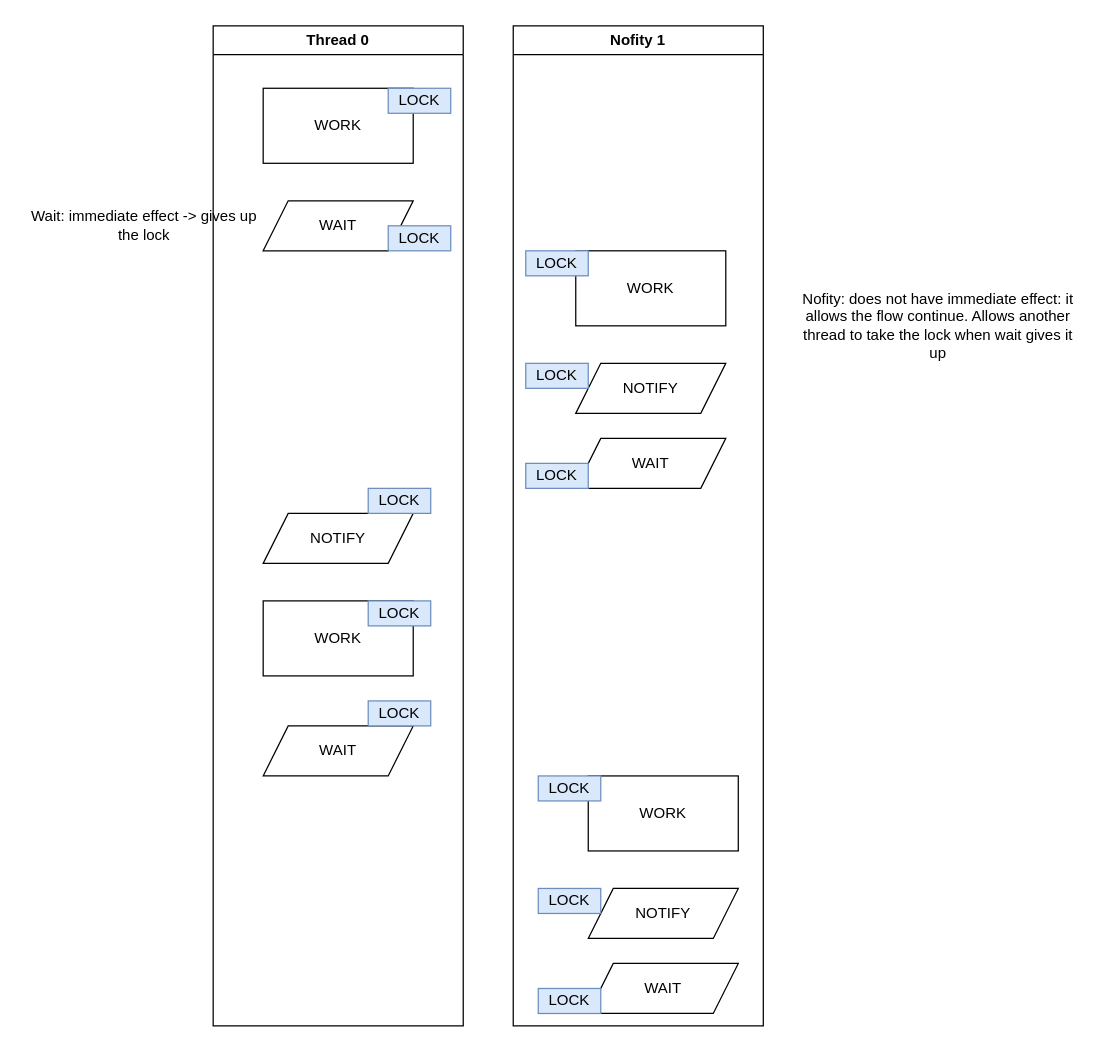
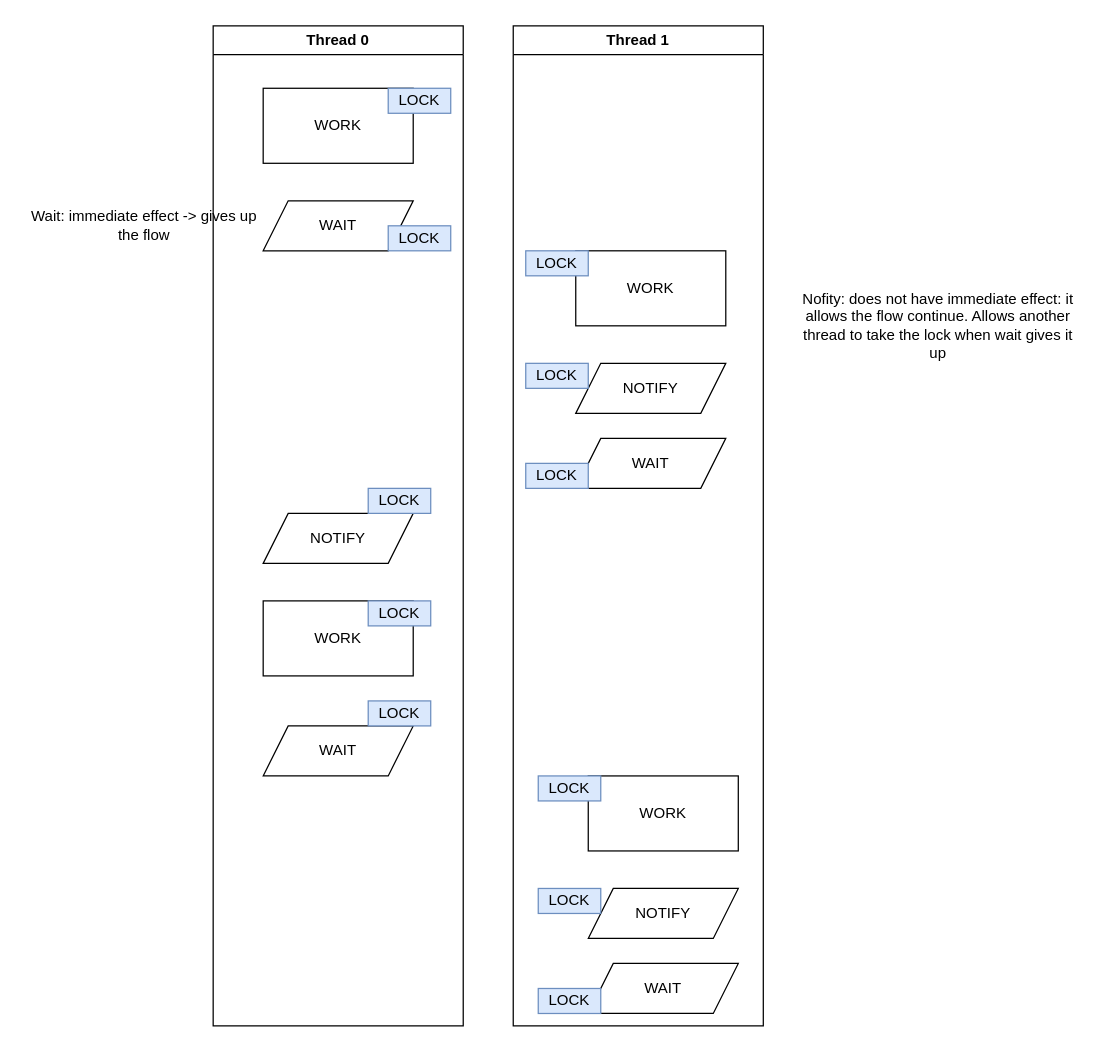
node "Nofity 1": label "Nofity 1" -> "Thread 1"
node "Wait: immediate effect -> gives up the lock": label "Wait: immediate effect -> gives up the lock" -> "Wait: immediate effect -> gives up the flow"
